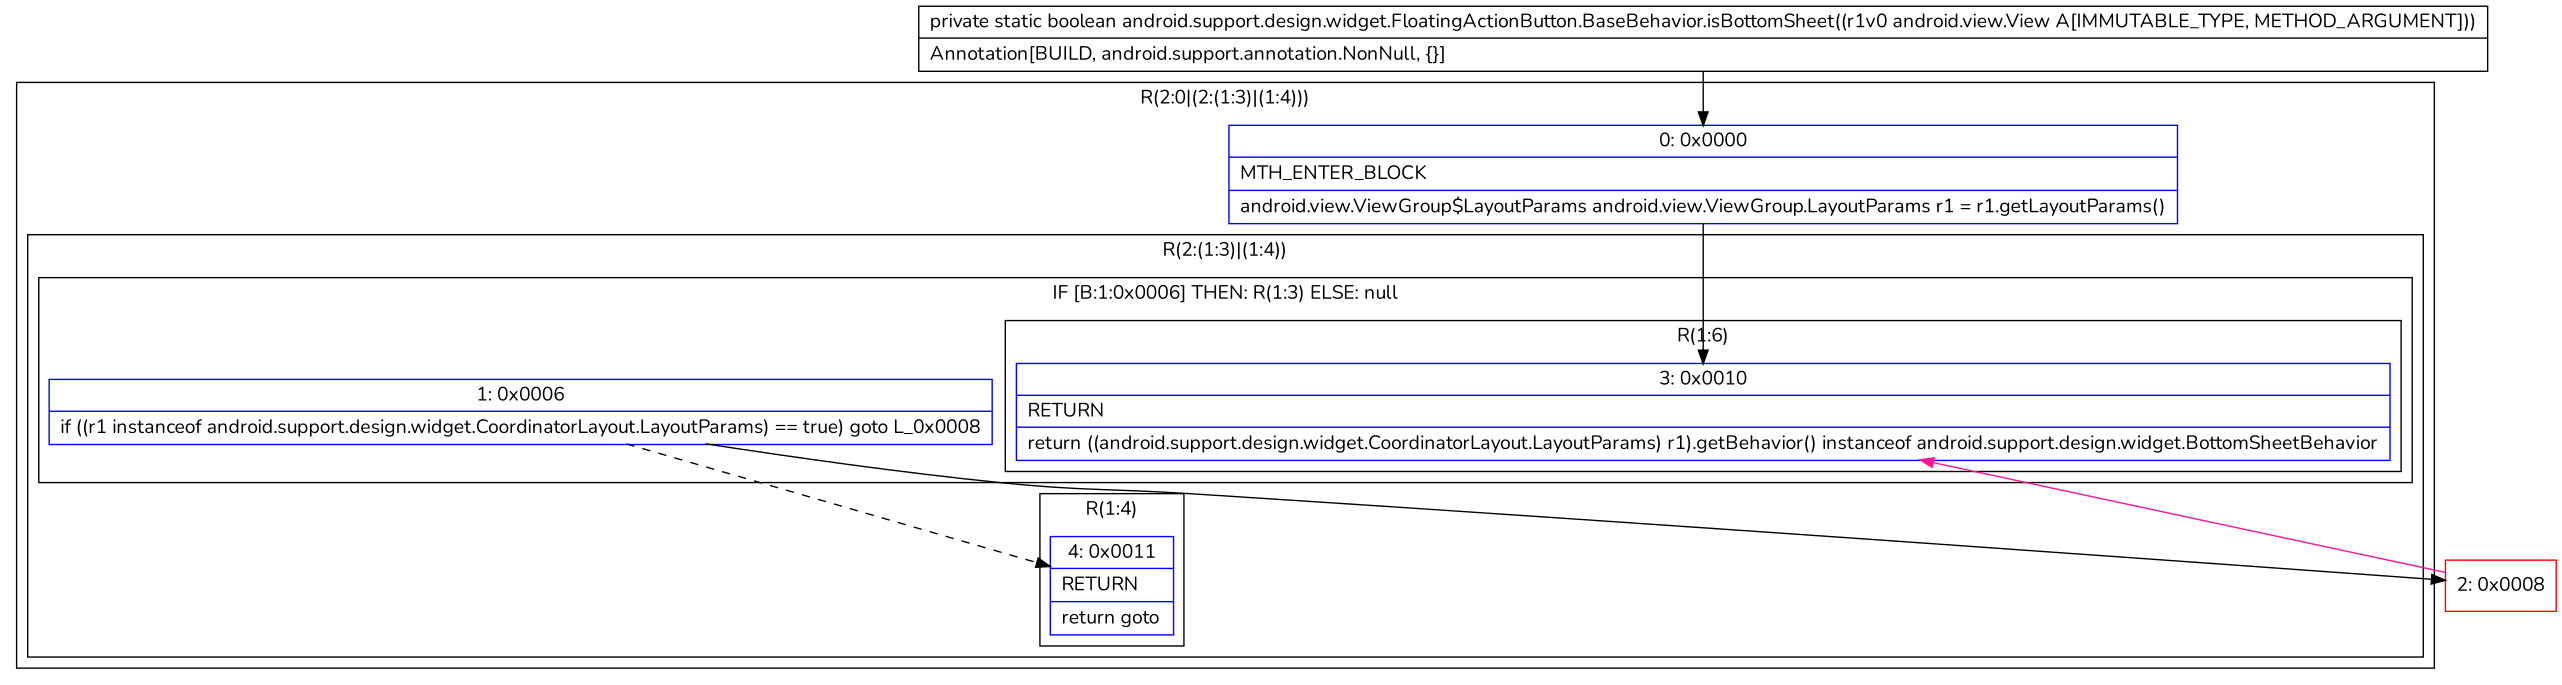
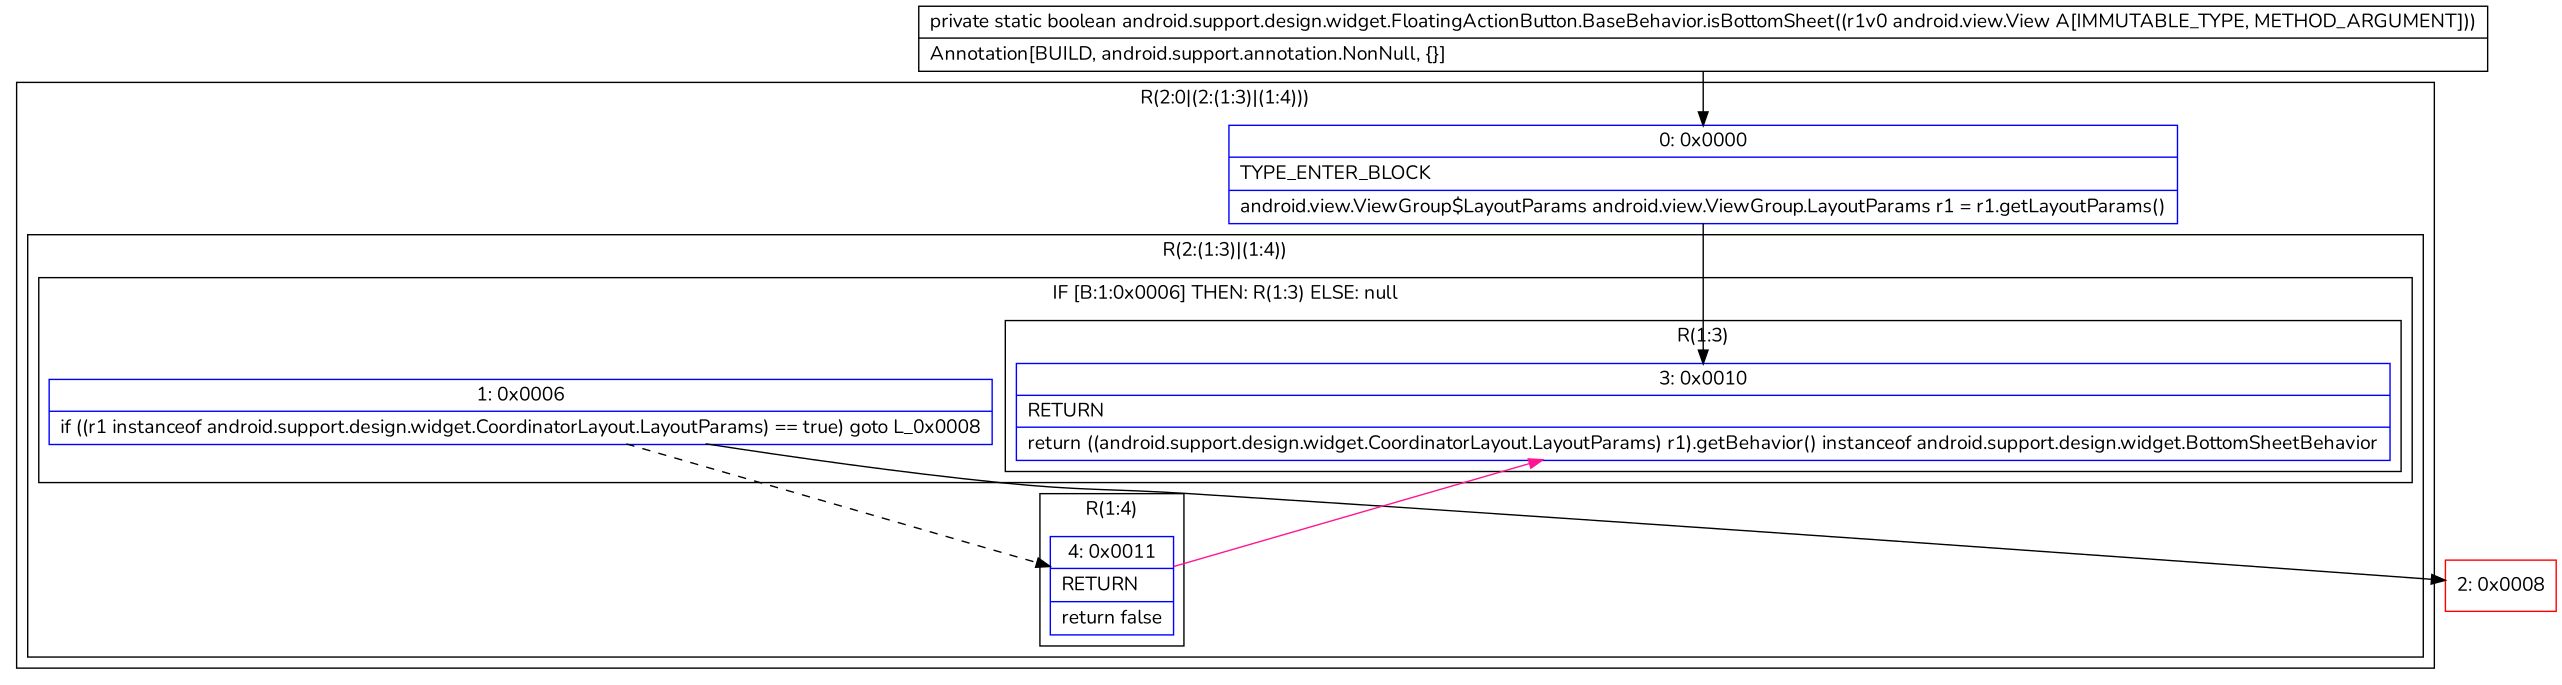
node "0: 0x0000": text "MTH_ENTER_BLOCK" -> "TYPE_ENTER_BLOCK"
cluster "R(1:6)": label "R(1:6)" -> "R(1:3)"
edge "2: 0x0008" -> "3: 0x0010": now "4: 0x0011" -> "3: 0x0010"
node "4: 0x0011": text "return goto" -> "return false"
